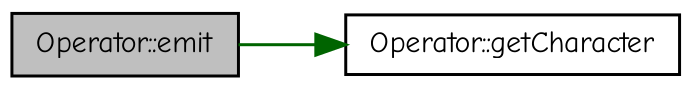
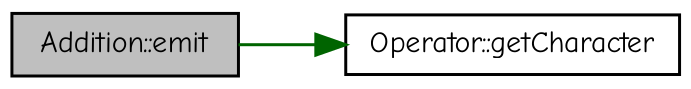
node "Operator::emit": label "Operator::emit" -> "Addition::emit"
